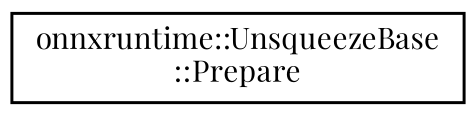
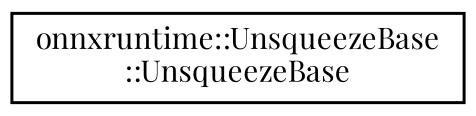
node "onnxruntime::UnsqueezeBase ::Prepare": label "onnxruntime::UnsqueezeBase ::Prepare" -> "onnxruntime::UnsqueezeBase ::UnsqueezeBase"
